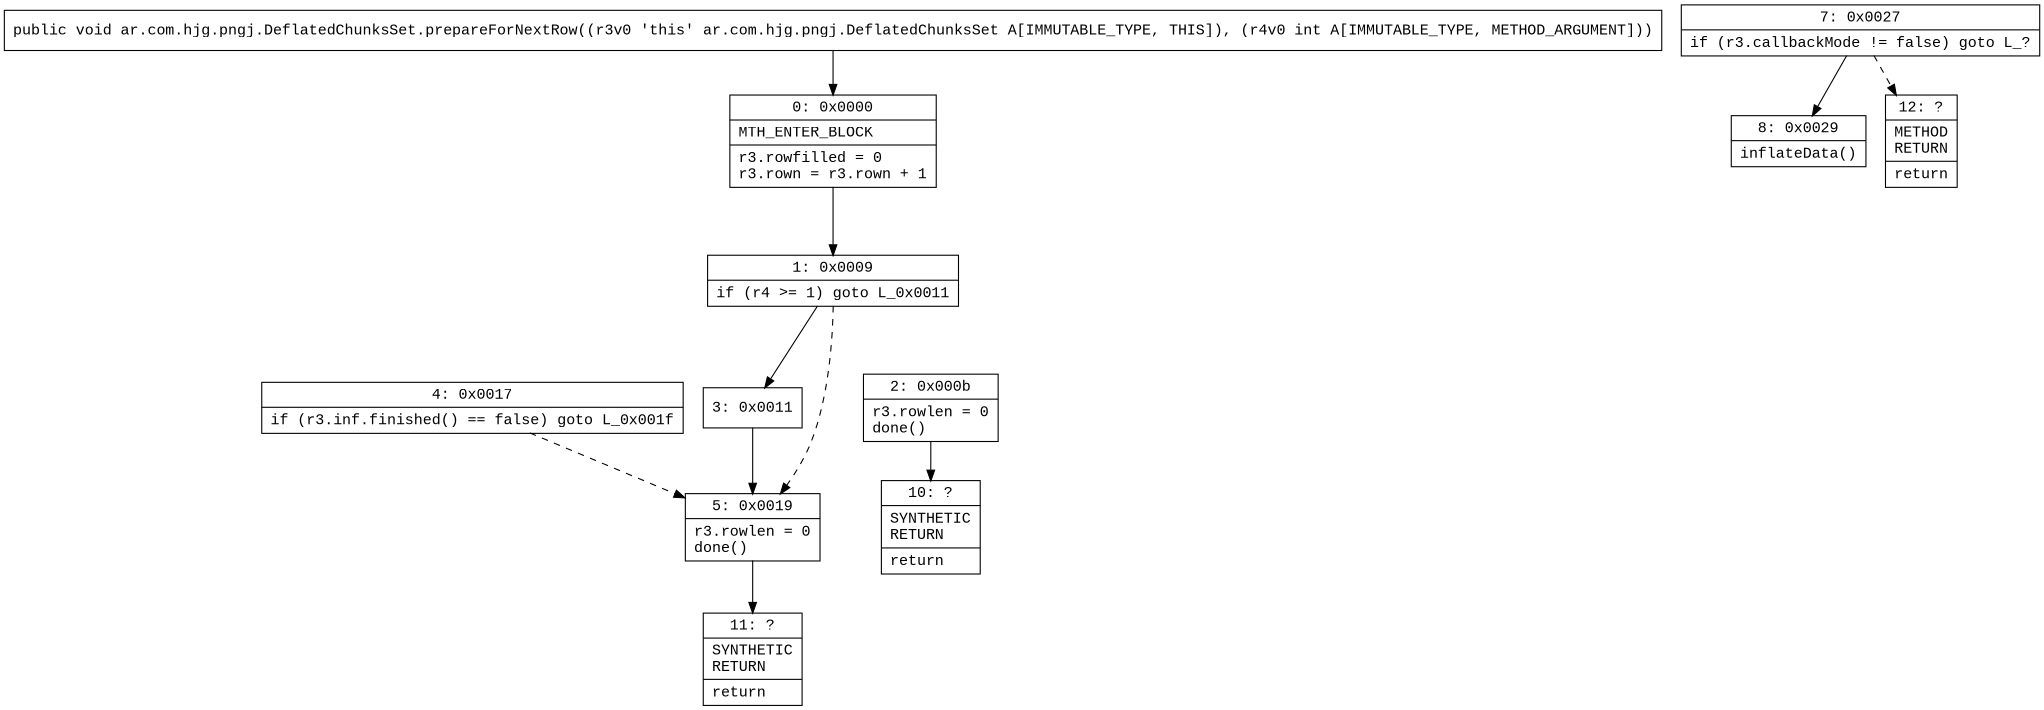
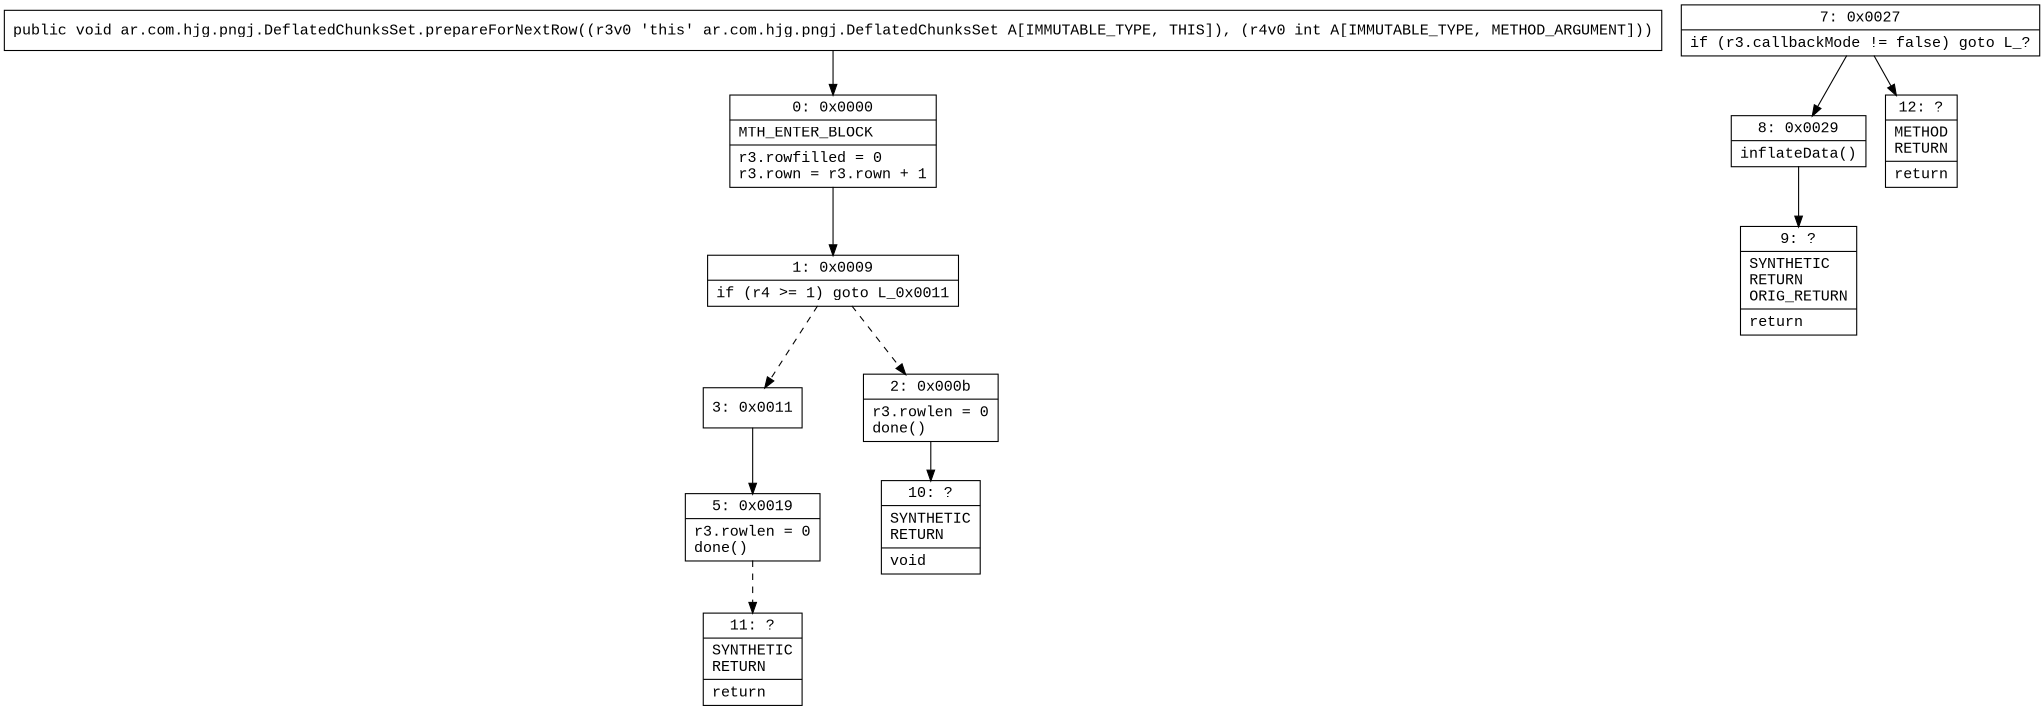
edge "7: 0x0027" -> "12: ?": style dashed -> solid
node "9: ?": added
edge "1: 0x0009" -> "3: 0x0011": style solid -> dashed
edge "1: 0x0009" -> "5: 0x0019": now "1: 0x0009" -> "2: 0x000b"
node "4: 0x0017": removed
node "10: ?": text "return" -> "void"
edge "5: 0x0019" -> "11: ?": style solid -> dashed
